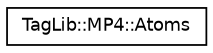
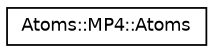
node "TagLib::MP4::Atoms": label "TagLib::MP4::Atoms" -> "Atoms::MP4::Atoms"
